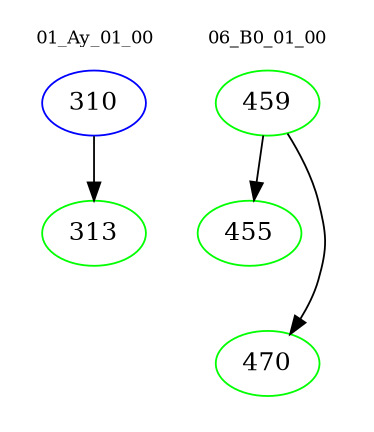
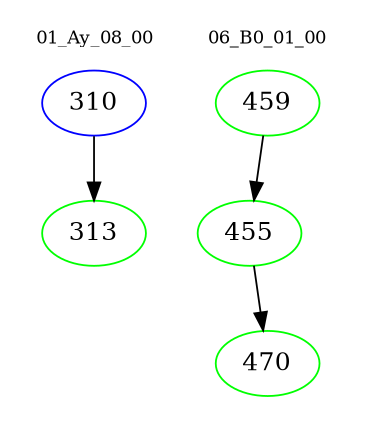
cluster "01_Ay_01_00": label "01_Ay_01_00" -> "01_Ay_08_00"
edge "459" -> "470": now "455" -> "470"
